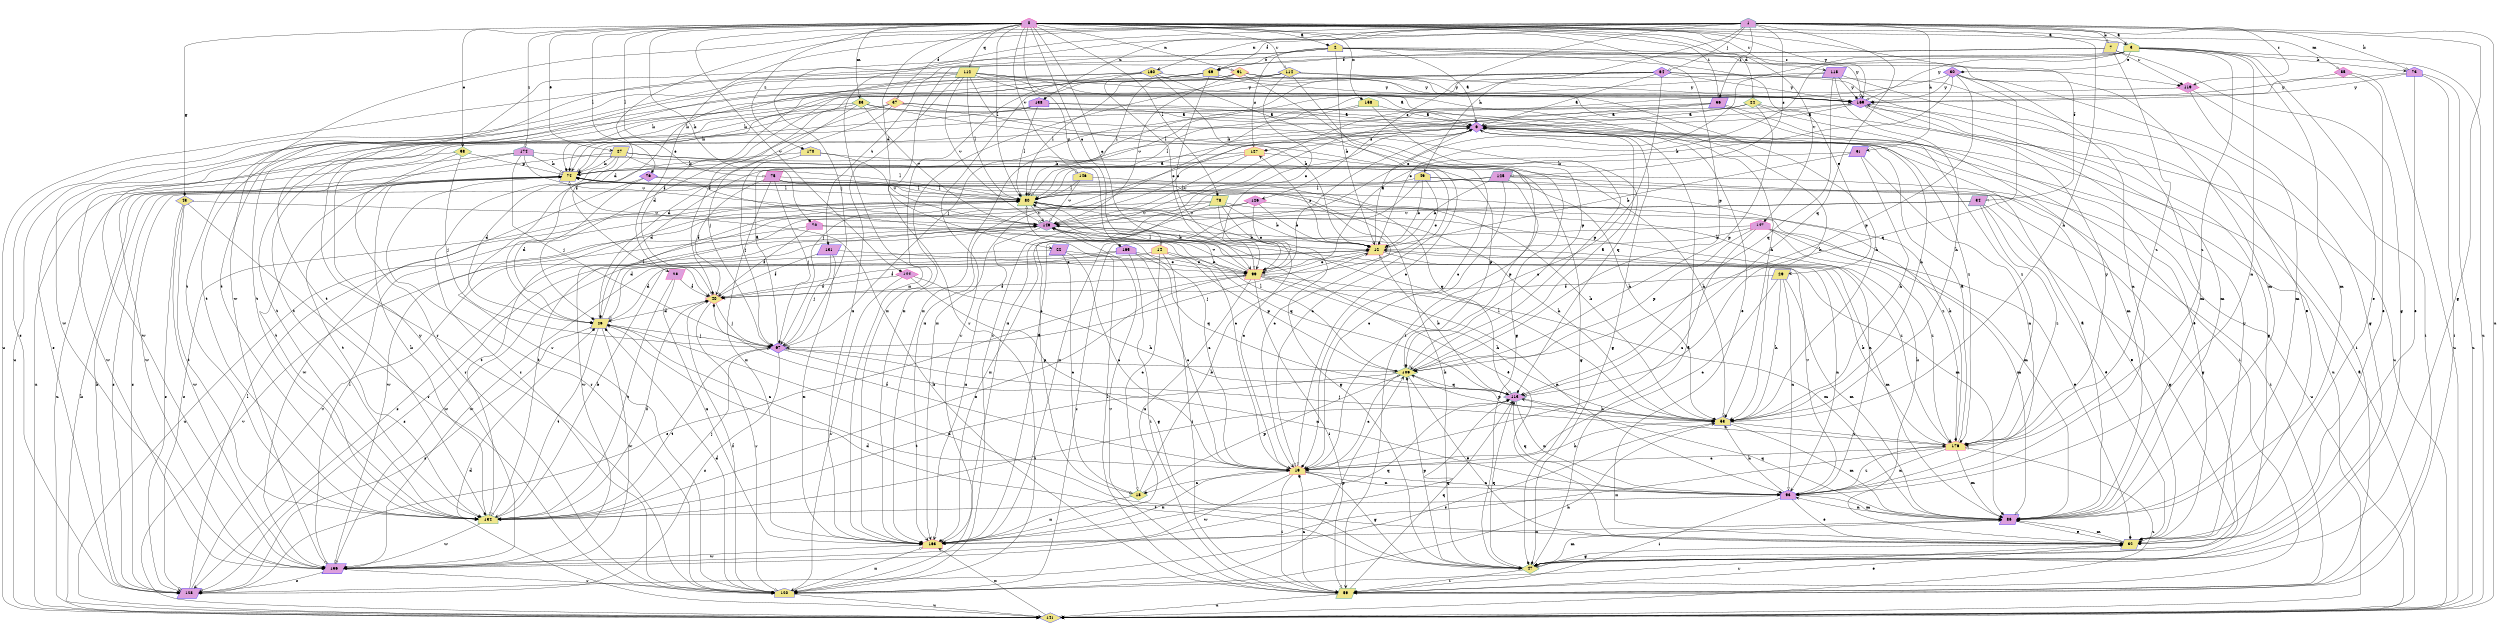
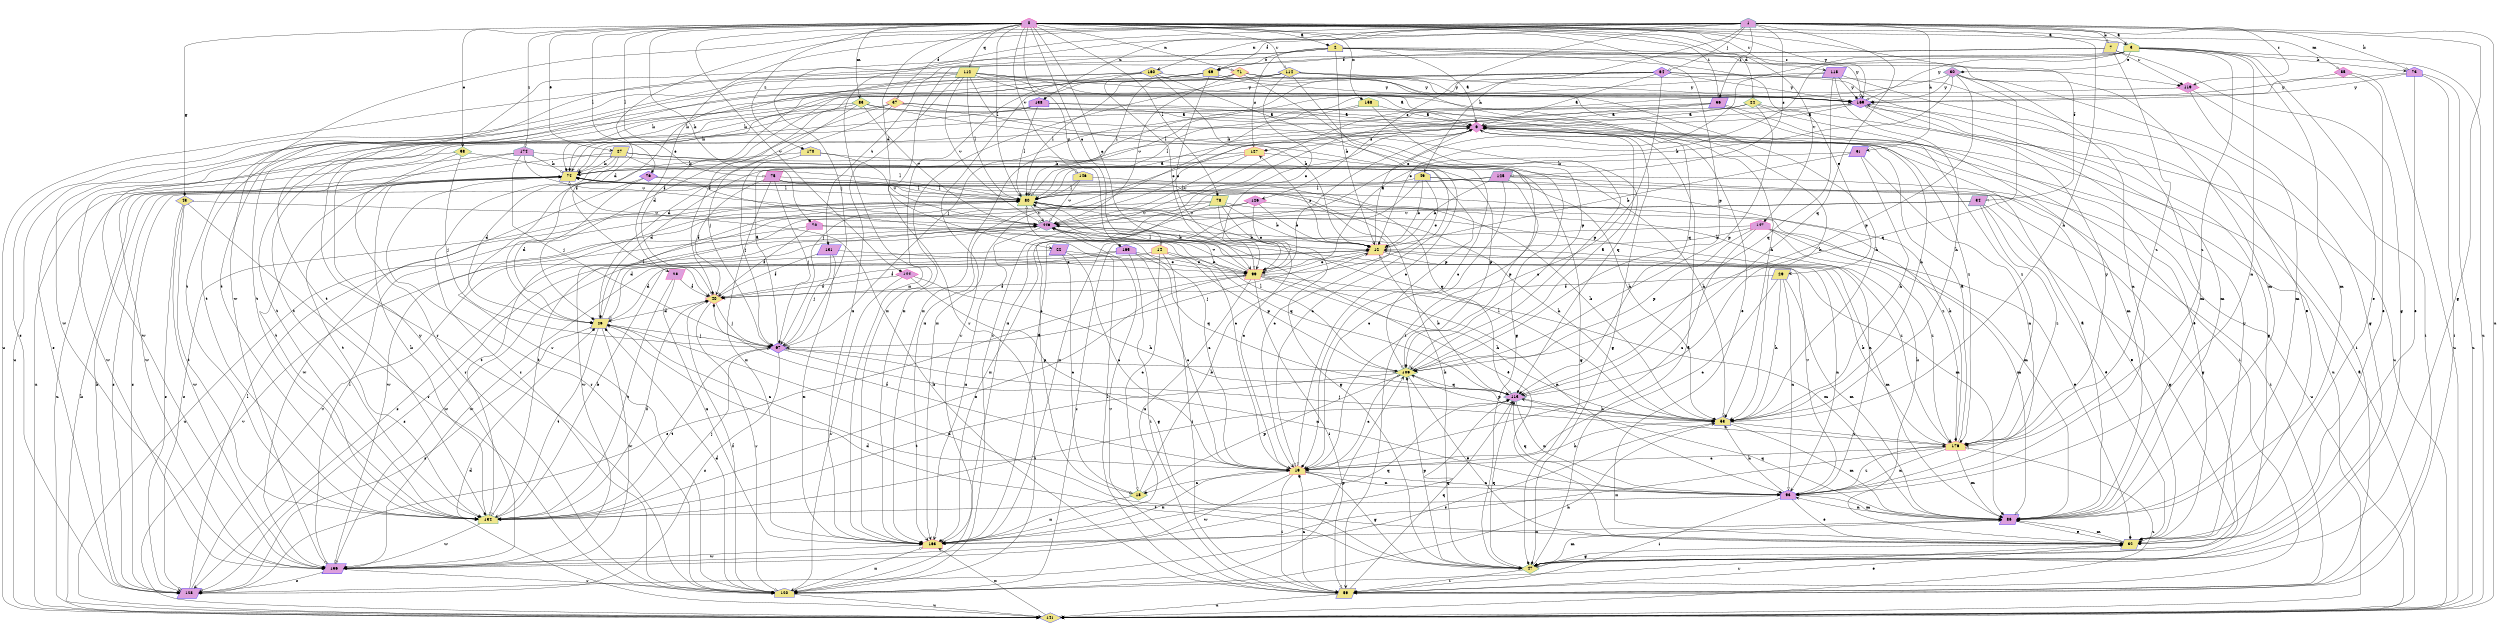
node "91": label "91" -> "71"
node "30": color blue -> teal
edge "0" -> "80": arrowhead diamond -> vee
node "6": color blue -> deeppink
edge "98" -> "74": now "98" -> "106"
edge "114" -> "113": added, label "q"
node "149": label "149" -> "449"
node "59": color teal -> blue
